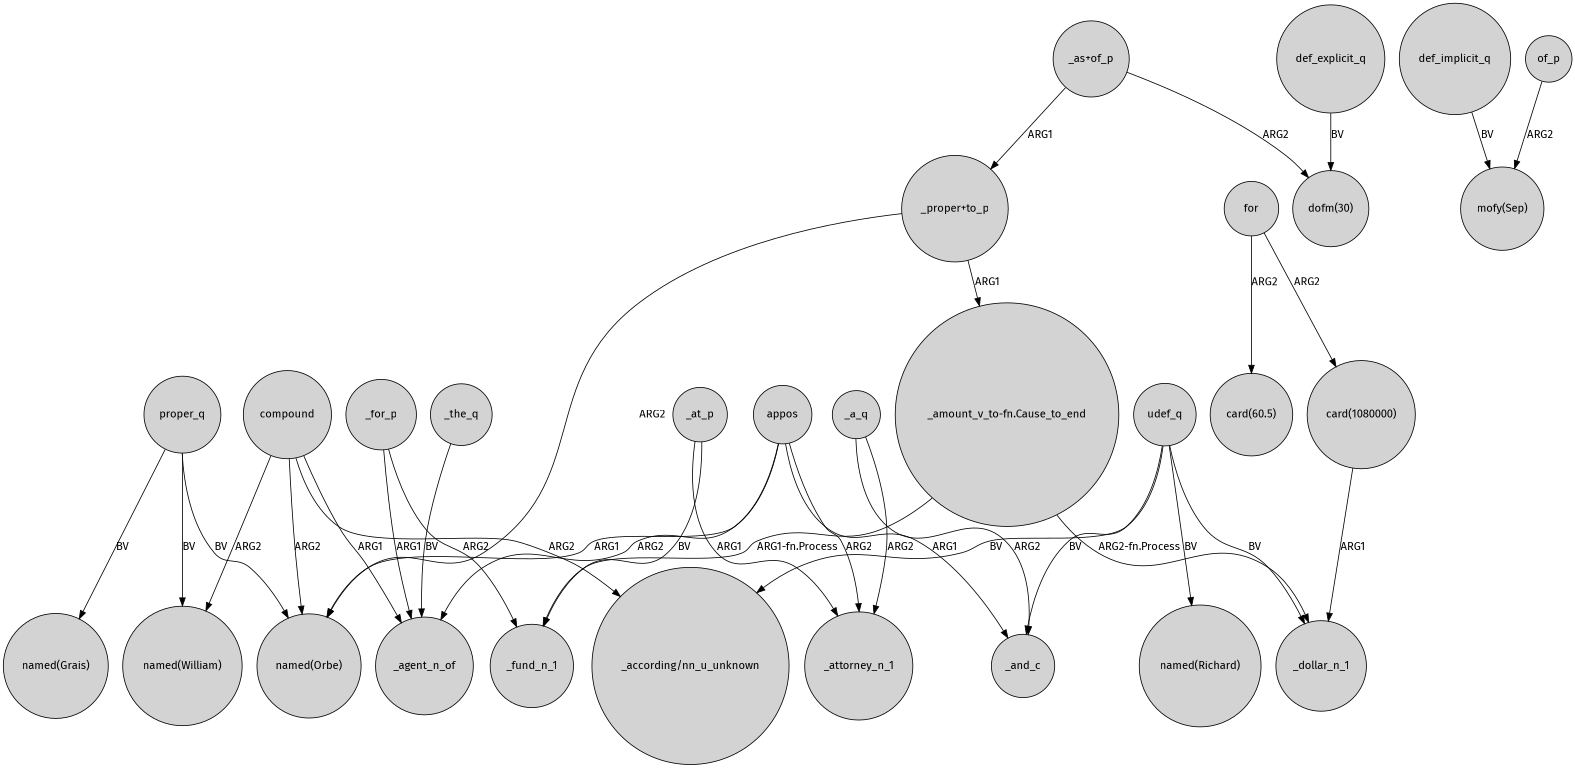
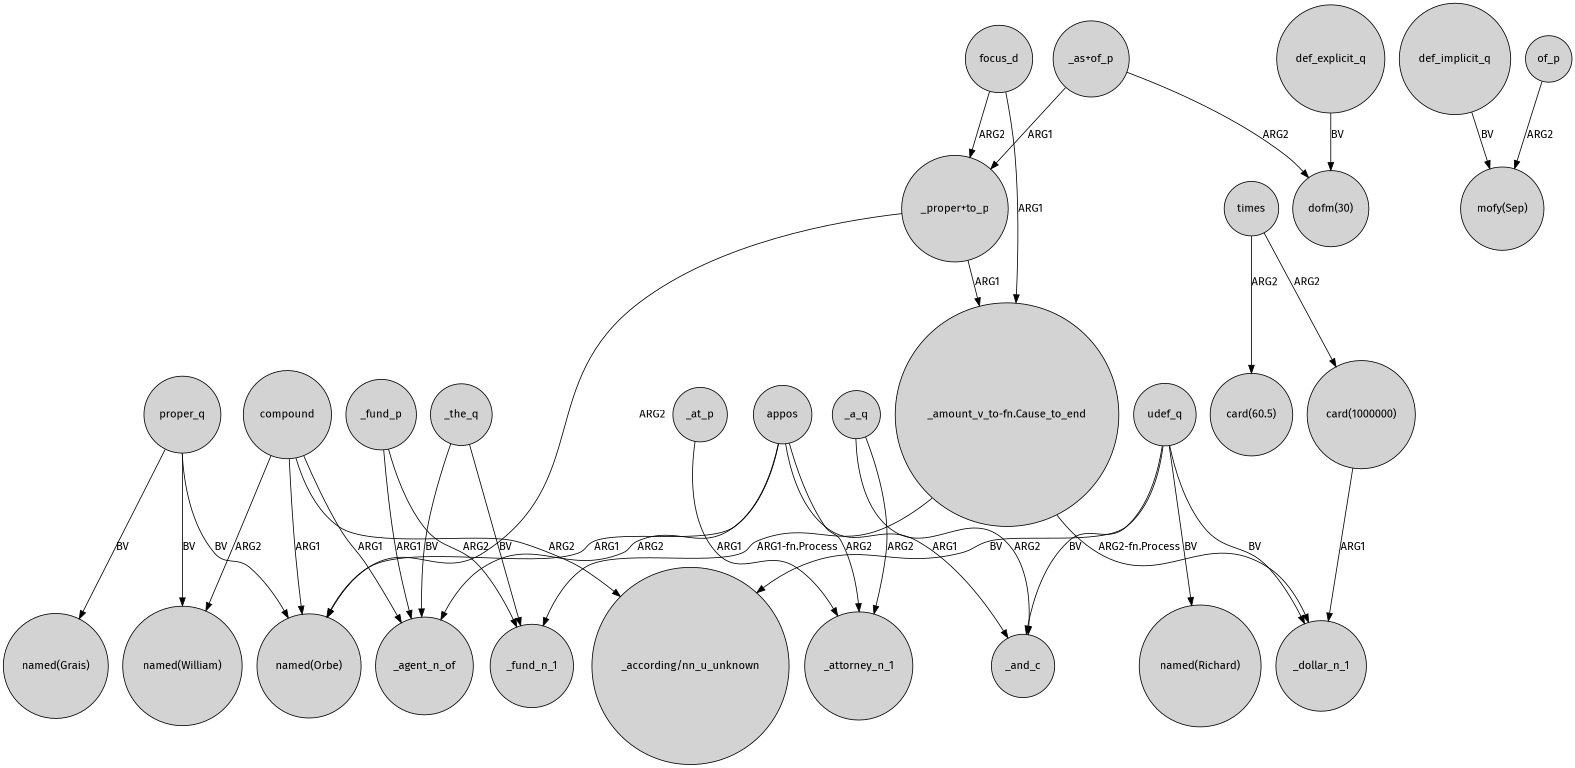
node "focus_d": added
node "for": label "for" -> "times"
node "_for_p": label "_for_p" -> "_fund_p"
node "card(1080000)": label "card(1080000)" -> "card(1000000)"
edge "compound" -> "named(Orbe)": label "ARG2" -> "ARG1"
edge "_at_p" -> "_fund_n_1": now "_the_q" -> "_fund_n_1"
